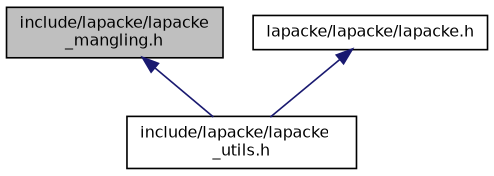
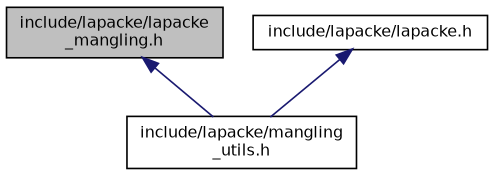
node "lapacke/lapacke/lapacke.h": label "lapacke/lapacke/lapacke.h" -> "include/lapacke/lapacke.h"
node "include/lapacke/lapacke _utils.h": label "include/lapacke/lapacke _utils.h" -> "include/lapacke/mangling _utils.h"
